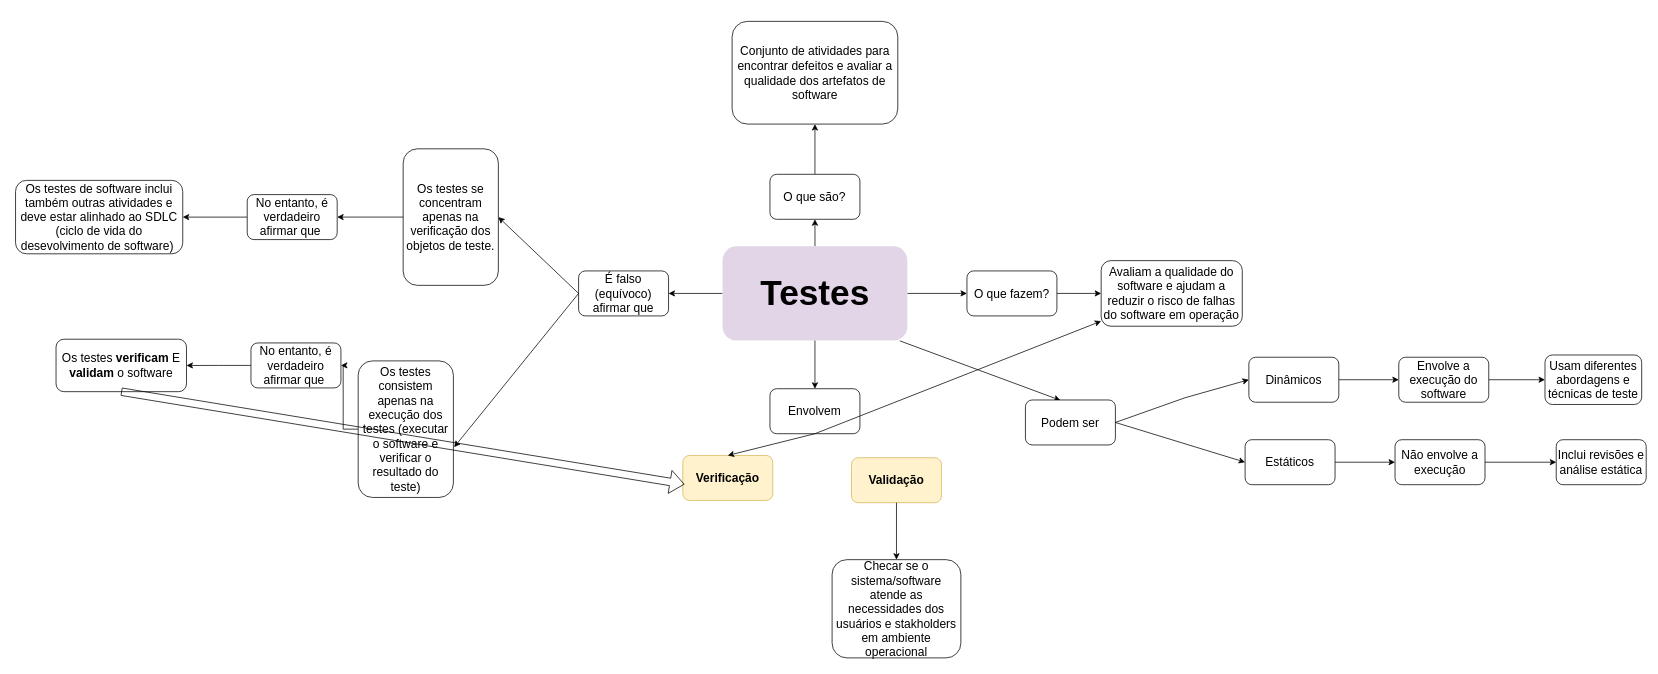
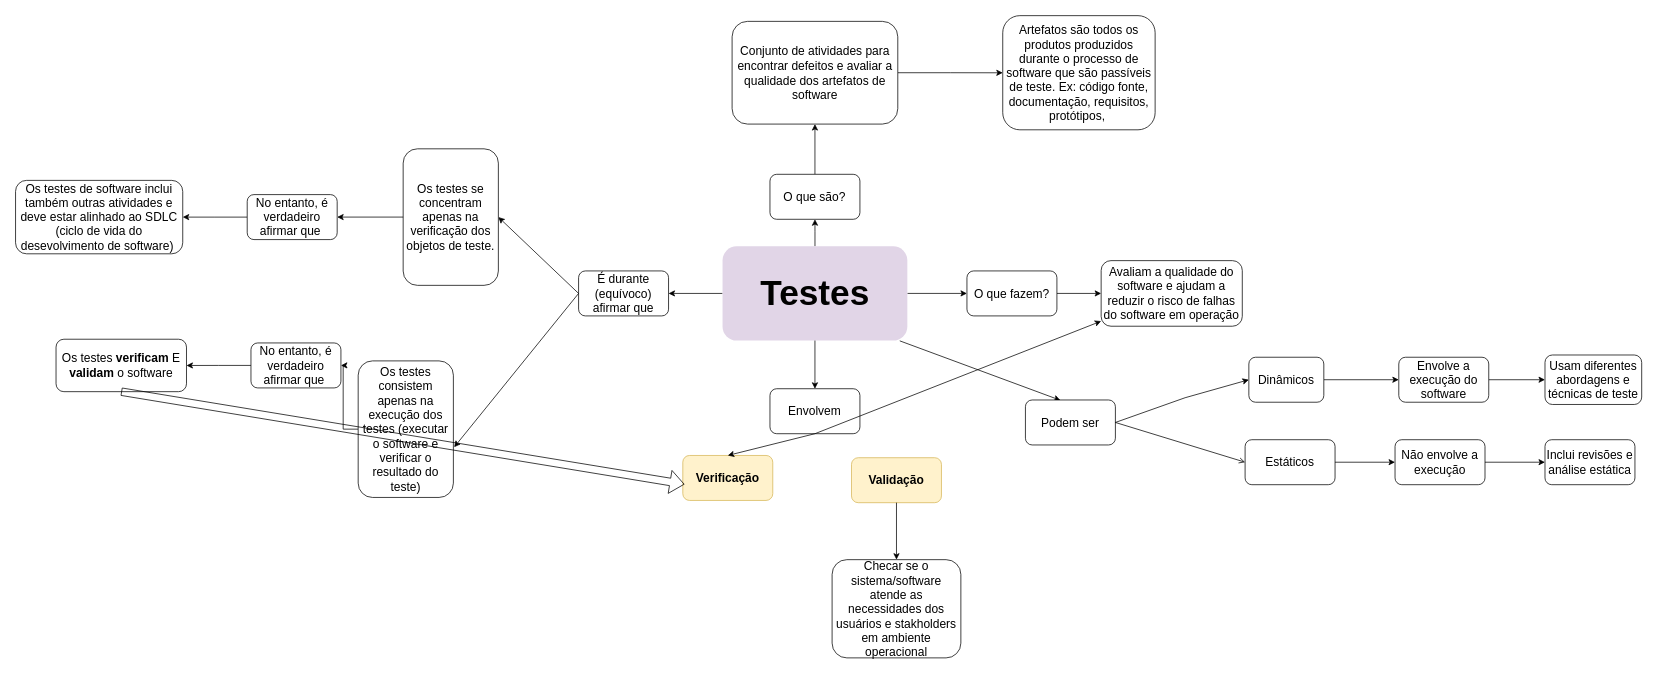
edge "Conjunto de atividades para encontrar defeitos e avaliar a qualidade dos artefatos de software" -> "Artefatos são todos os produtos produzidos durante o processo de software que são passíveis de teste. Ex: código fonte, documentação, requisitos, protótipos,": added
node "Artefatos são todos os produtos produzidos durante o processo de software que são passíveis de teste. Ex: código fonte, documentação, requisitos, protótipos,": added
node "É falso (equívoco) afirmar que": label "É falso (equívoco) afirmar que" -> "É durante (equívoco) afirmar que"
node "Dinâmicos": size 90x45 -> 75x45
edge "Podem ser" -> "Estáticos": arrowhead classic -> open
node "Inclui revisões e análise estática": moved (1602, 462) -> (1590, 462)
